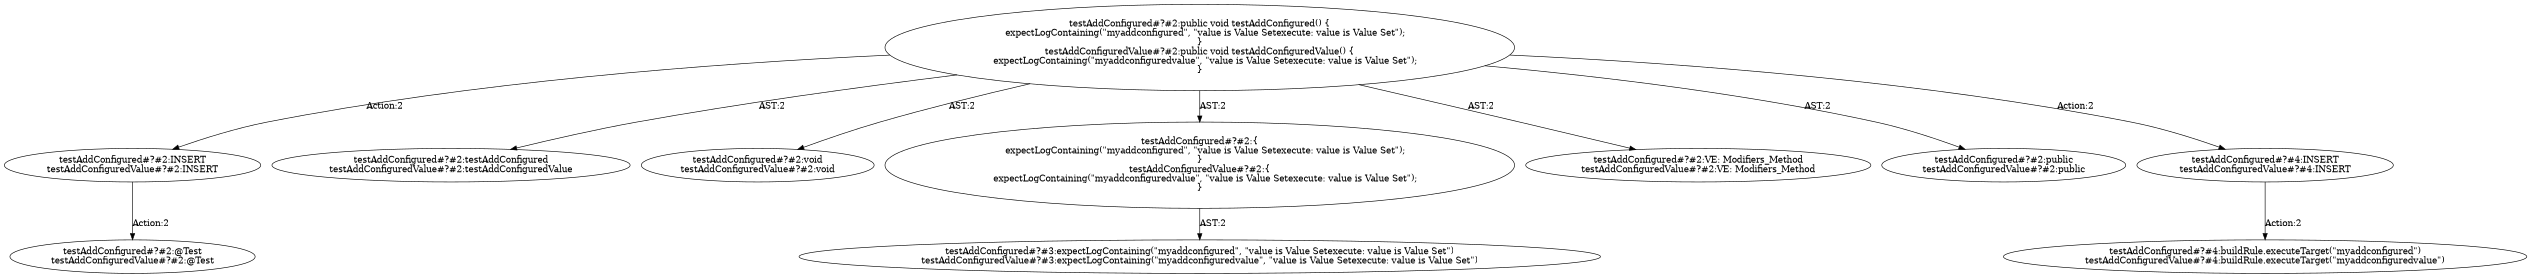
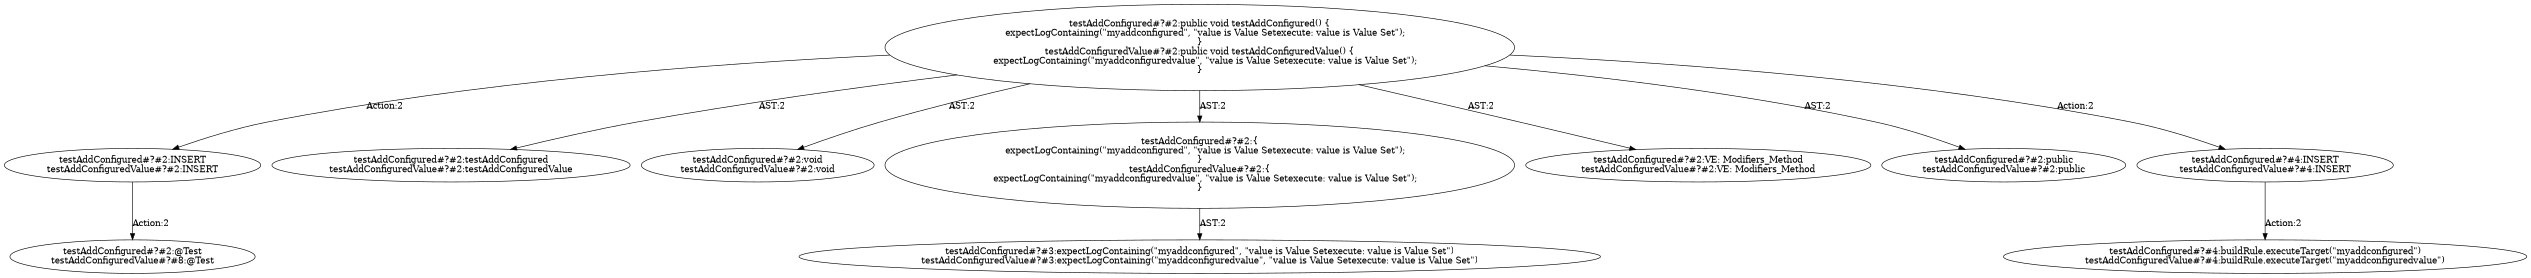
node "testAddConfigured#?#2:@Test testAddConfiguredValue#?#2:@Test": label "testAddConfigured#?#2:@Test testAddConfiguredValue#?#2:@Test" -> "testAddConfigured#?#2:@Test testAddConfiguredValue#?#8:@Test"
